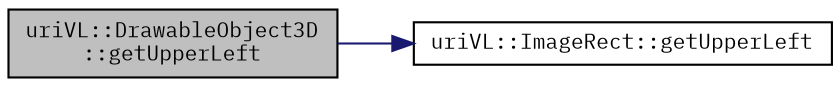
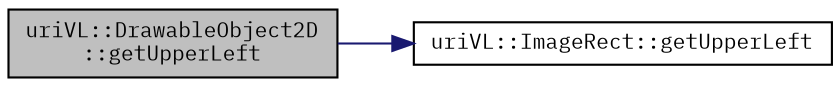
node "uriVL::DrawableObject3D ::getUpperLeft": label "uriVL::DrawableObject3D ::getUpperLeft" -> "uriVL::DrawableObject2D ::getUpperLeft"
